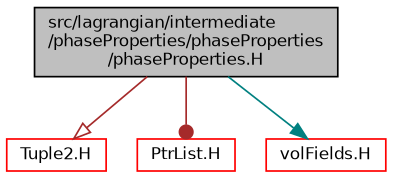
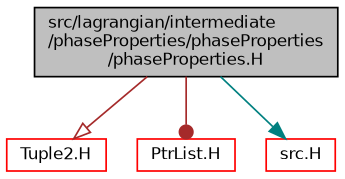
node "volFields.H": label "volFields.H" -> "src.H"
